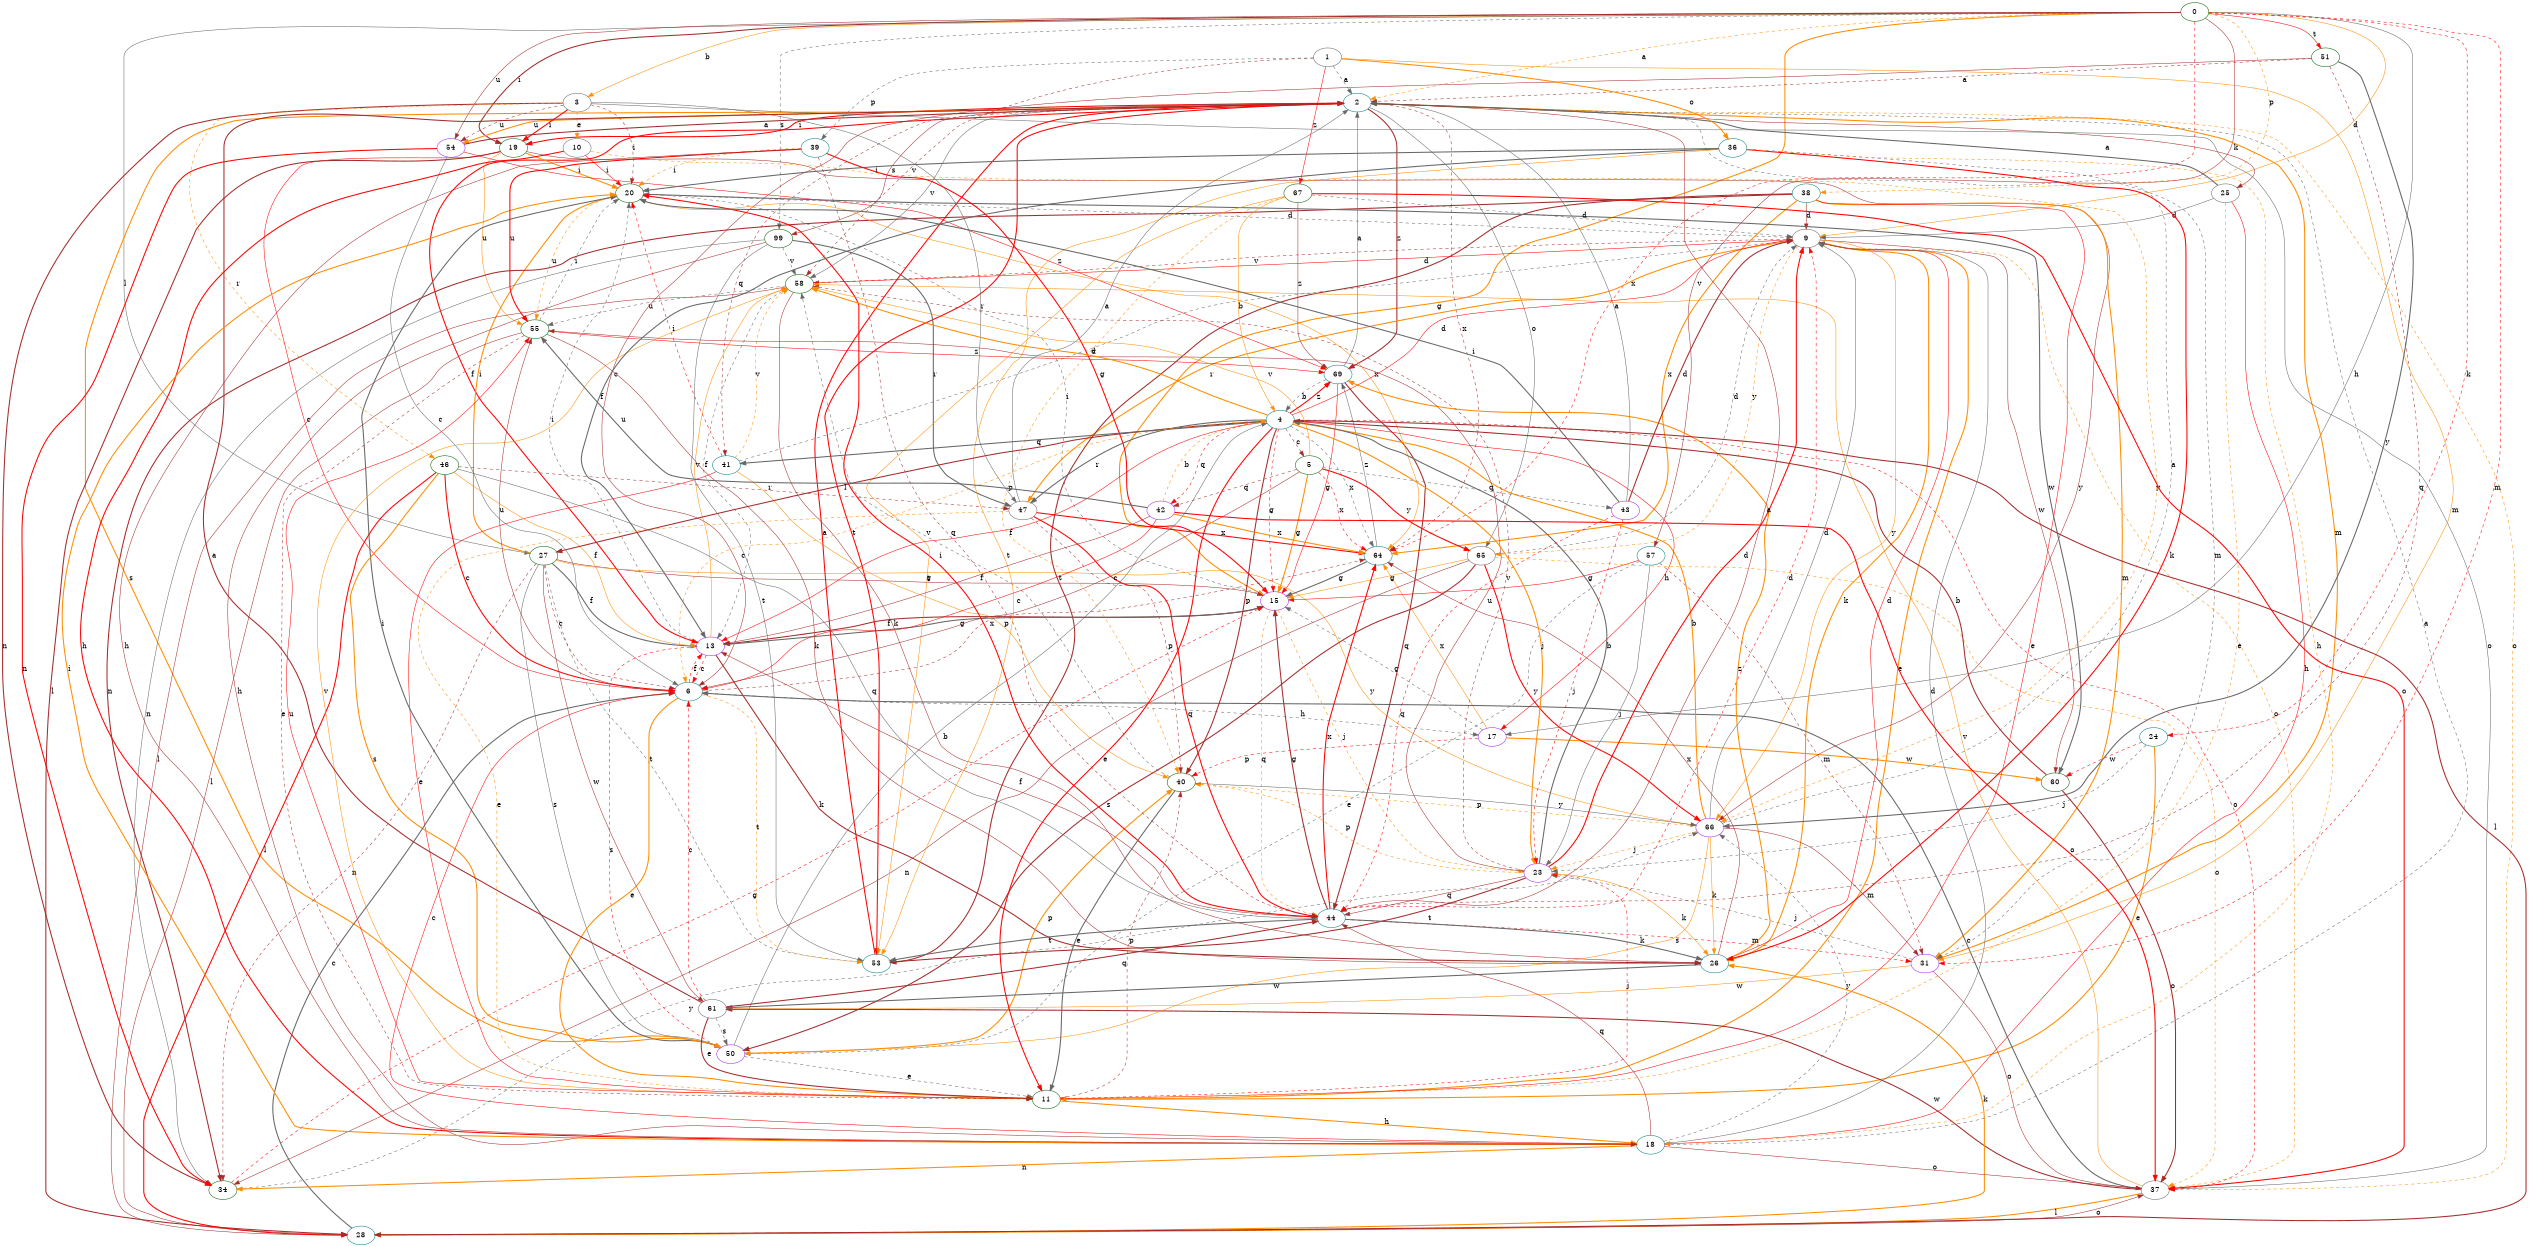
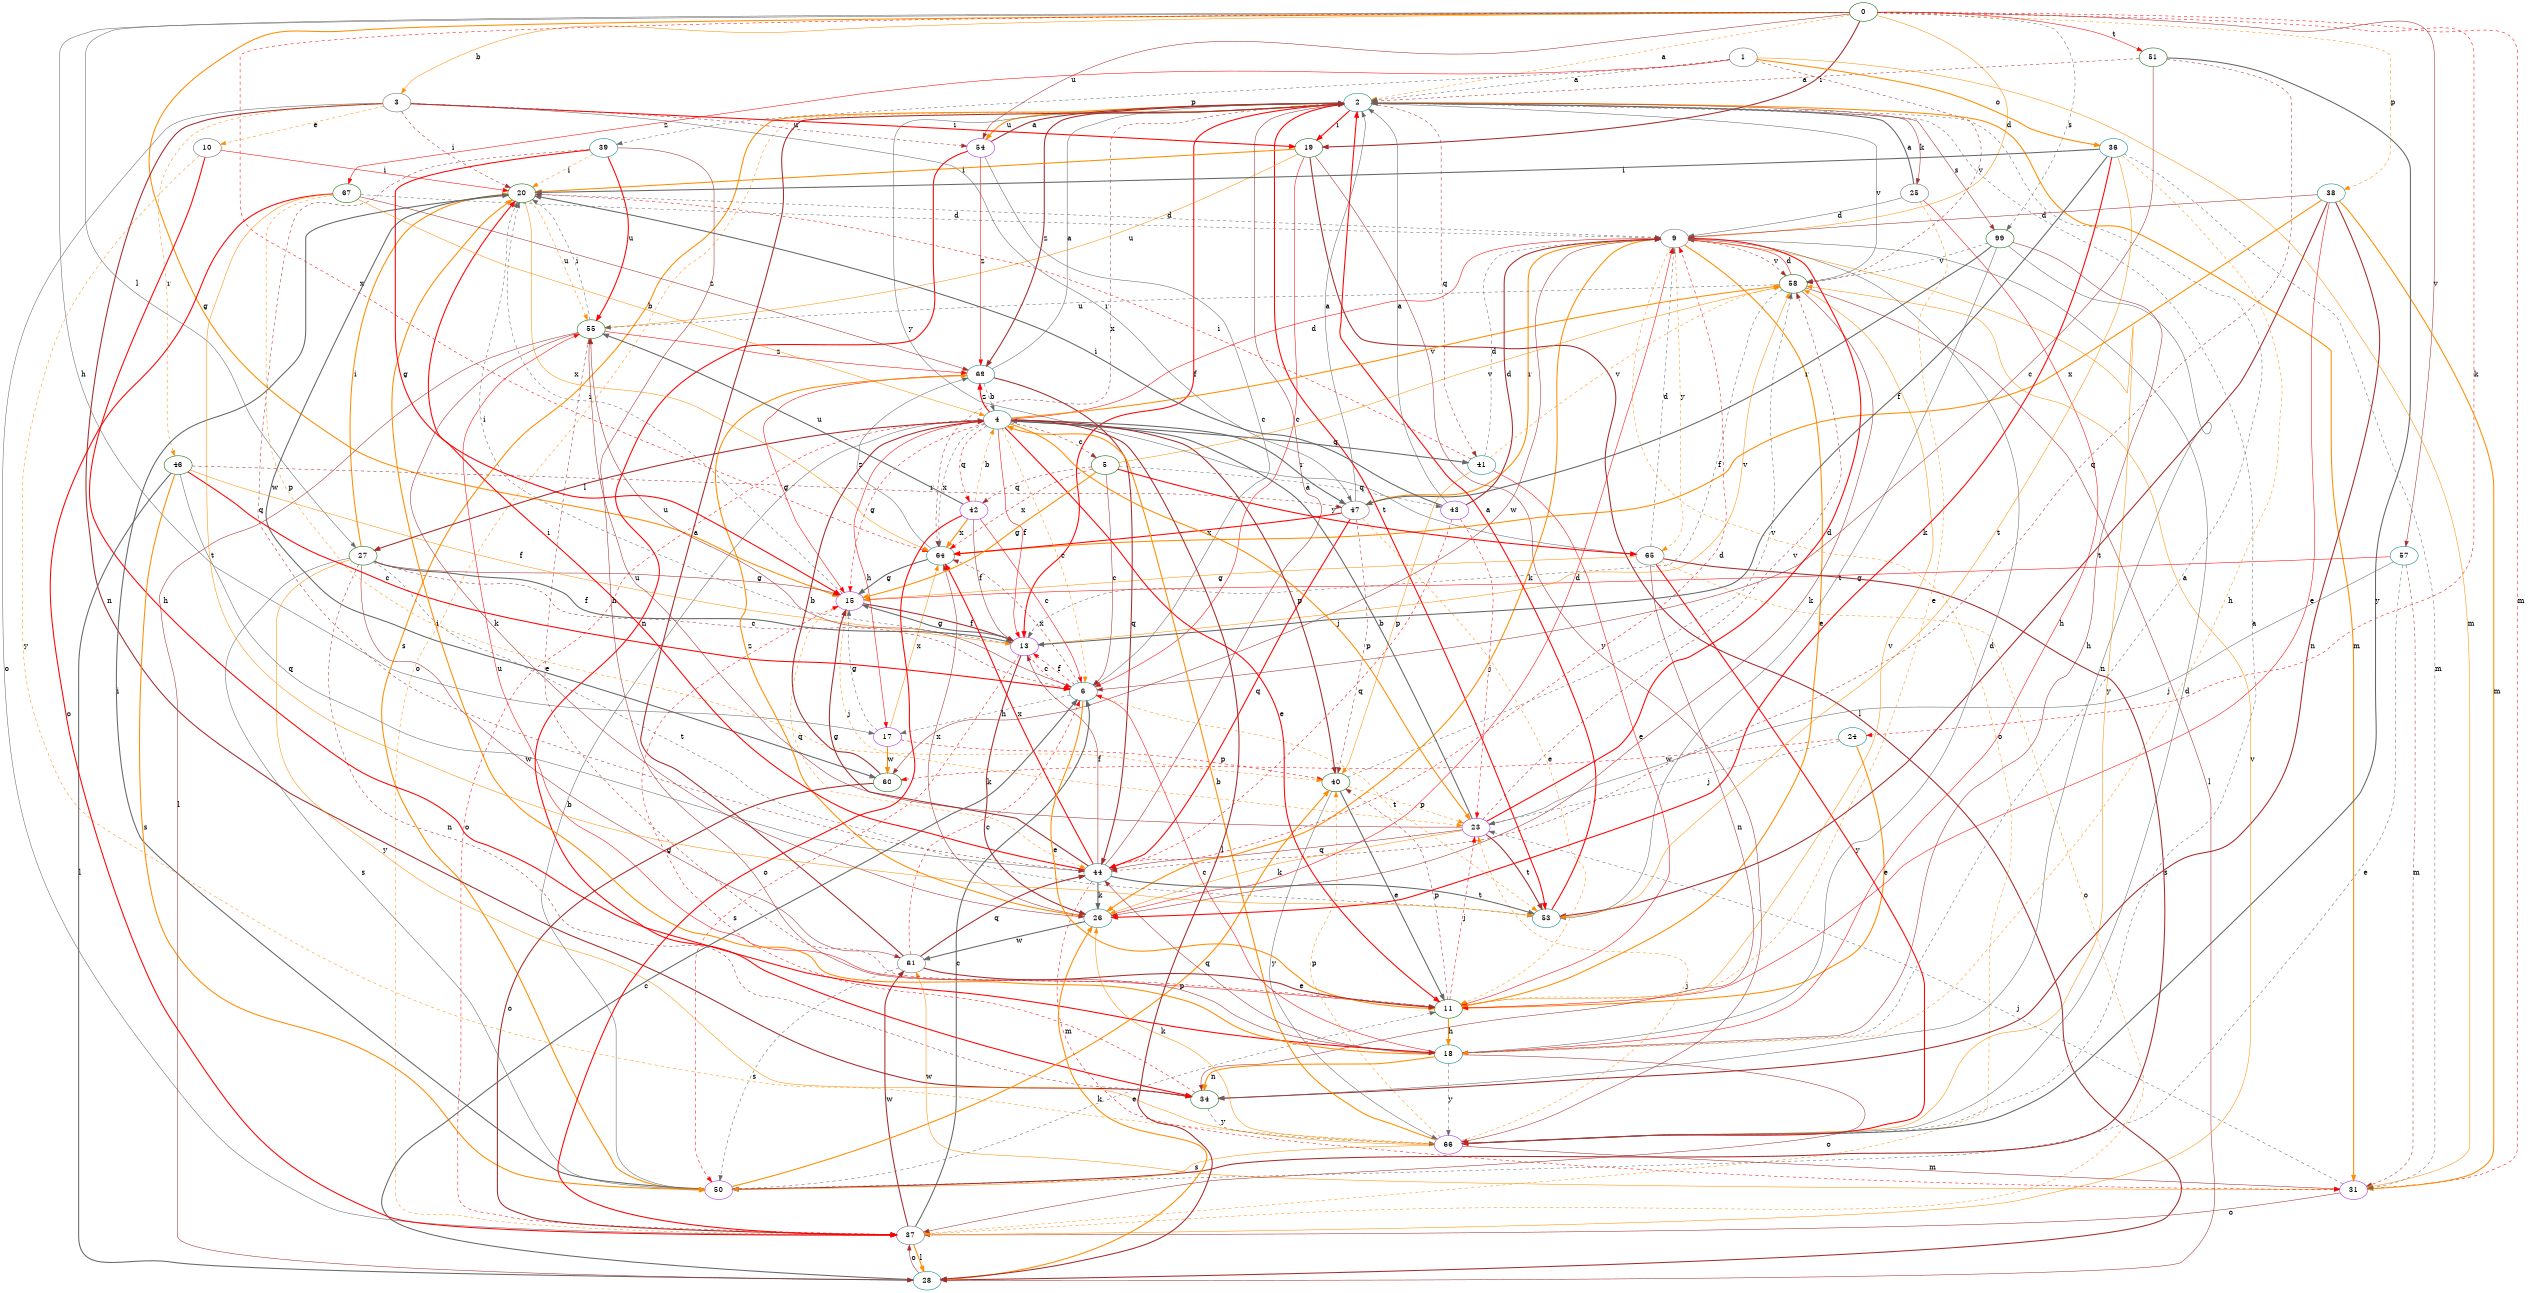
edge "2" -> "65": label "o" -> "y"
edge "23" -> "40": reversed
edge "46" -> "28": color red -> gray40
